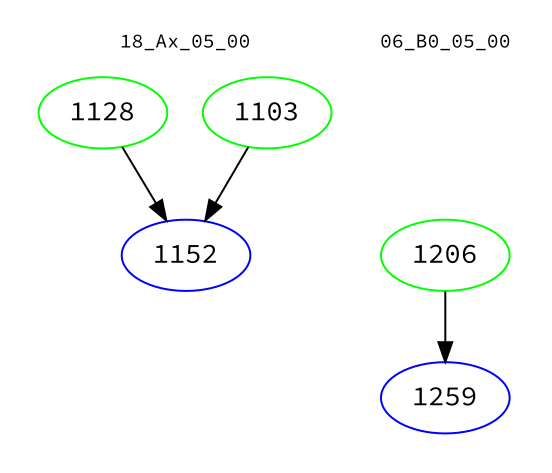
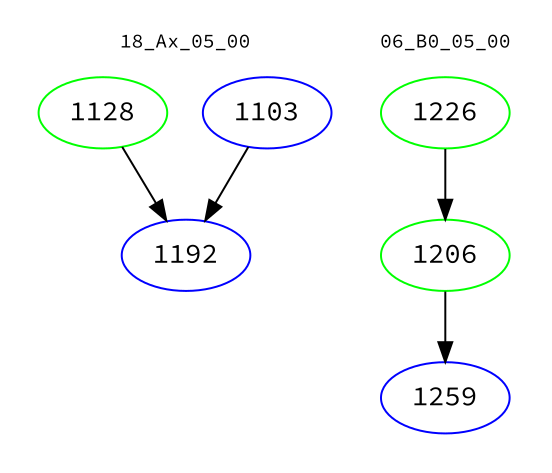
node "1103": color green -> blue
node "1226": added
node "1152": label "1152" -> "1192"
